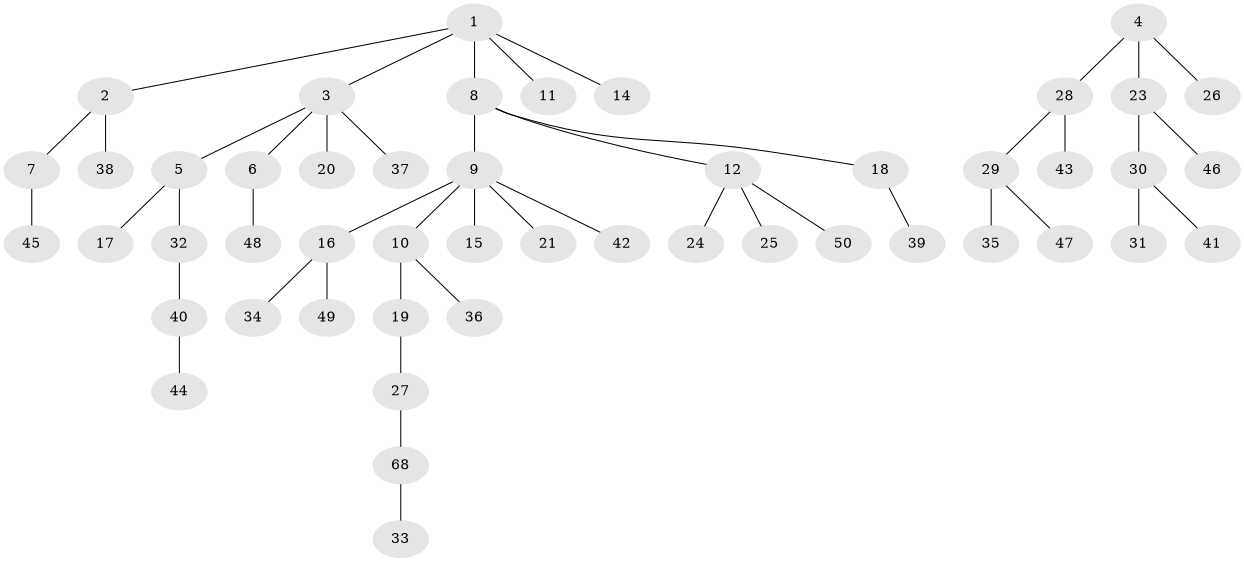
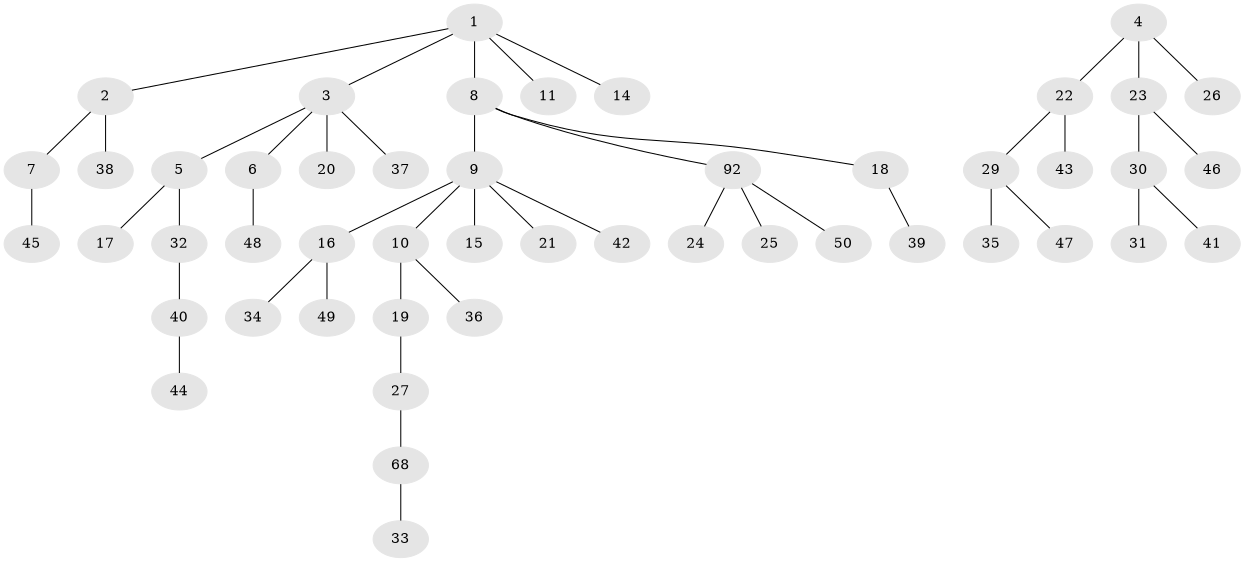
node "28": label "28" -> "22"
node "12": label "12" -> "92"
